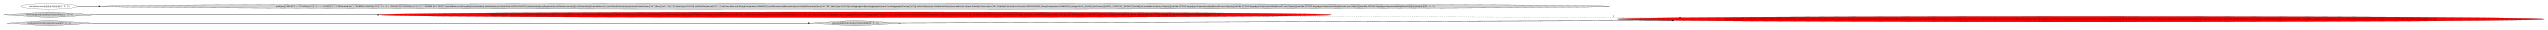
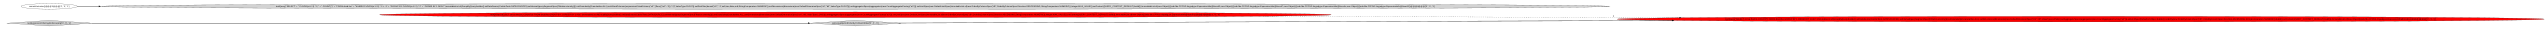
node "testGroupByAndOrderByOrdinalOfAlias['1', '0', '0']": removed
